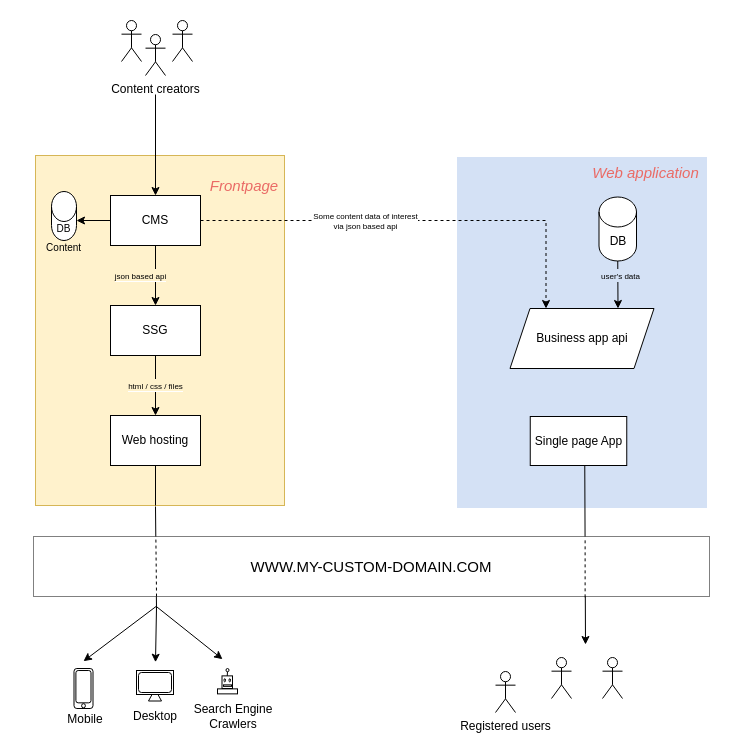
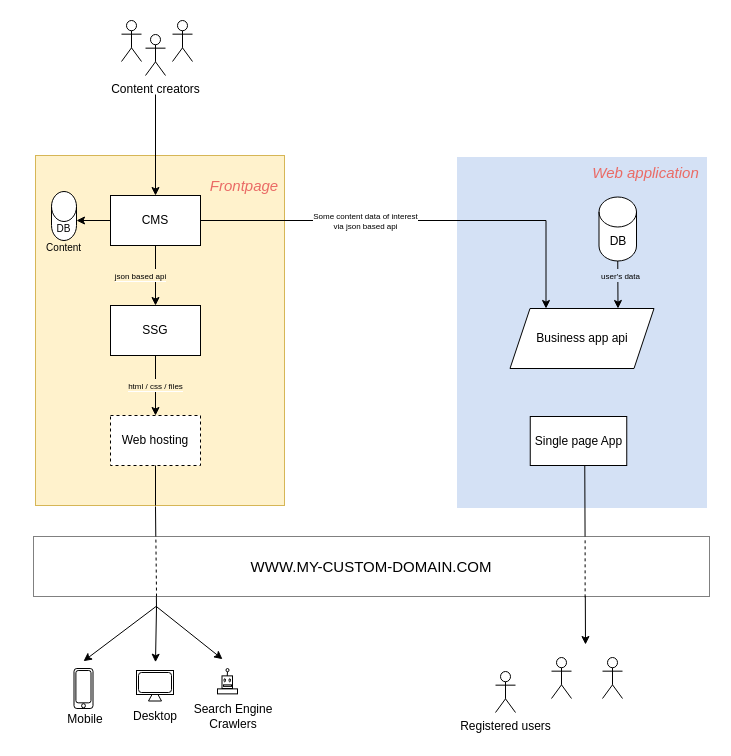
edge "CMS" -> "Business app api": style dashed -> solid
node "Web hosting": style solid -> dashed
